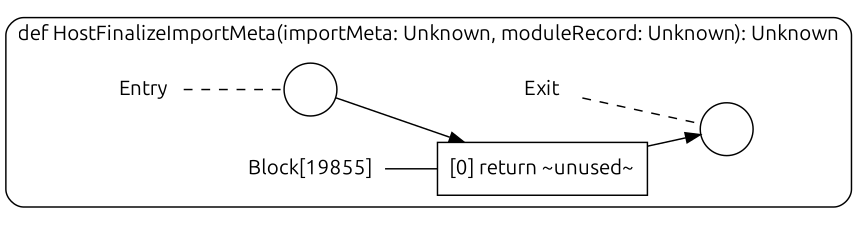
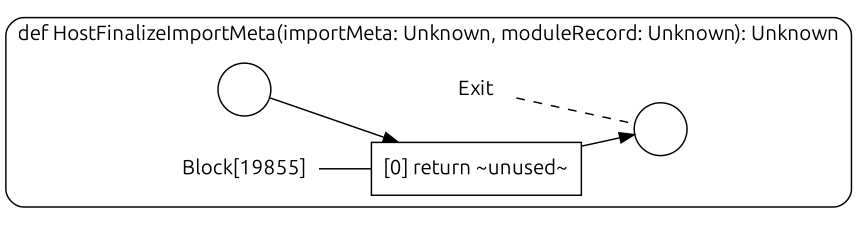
node "Entry": removed
